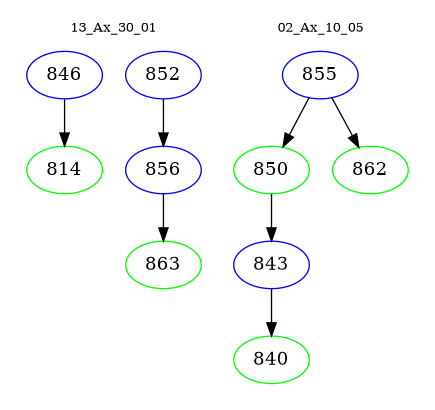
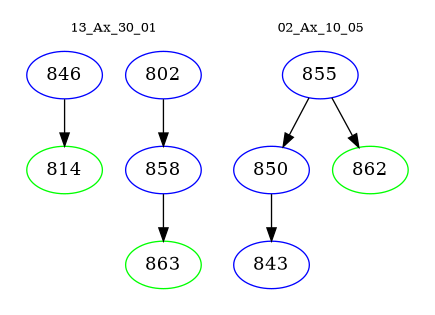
node "852": label "852" -> "802"
node "856": label "856" -> "858"
node "850": color green -> blue
node "840": removed
